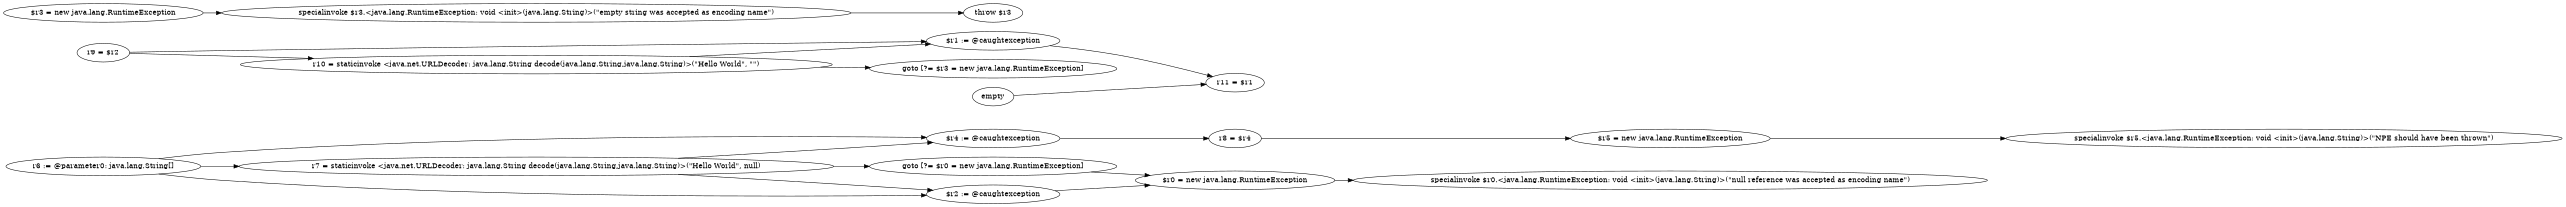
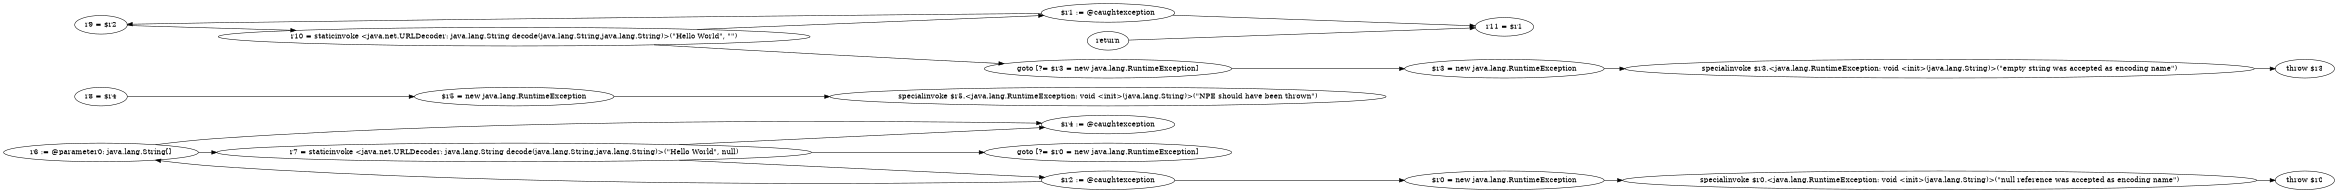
edge "r9 = $r2" -> "$r1 := @caughtexception": reversed
edge "goto [?= $r3 = new java.lang.RuntimeException]" -> "$r3 = new java.lang.RuntimeException": added
node "empty": label "empty" -> "return"
edge "$r4 := @caughtexception" -> "r8 = $r4": removed
edge "goto [?= $r0 = new java.lang.RuntimeException]" -> "$r0 = new java.lang.RuntimeException": removed
node "throw $r0": added
edge "r6 := @parameter0: java.lang.String[]" -> "$r2 := @caughtexception": reversed
